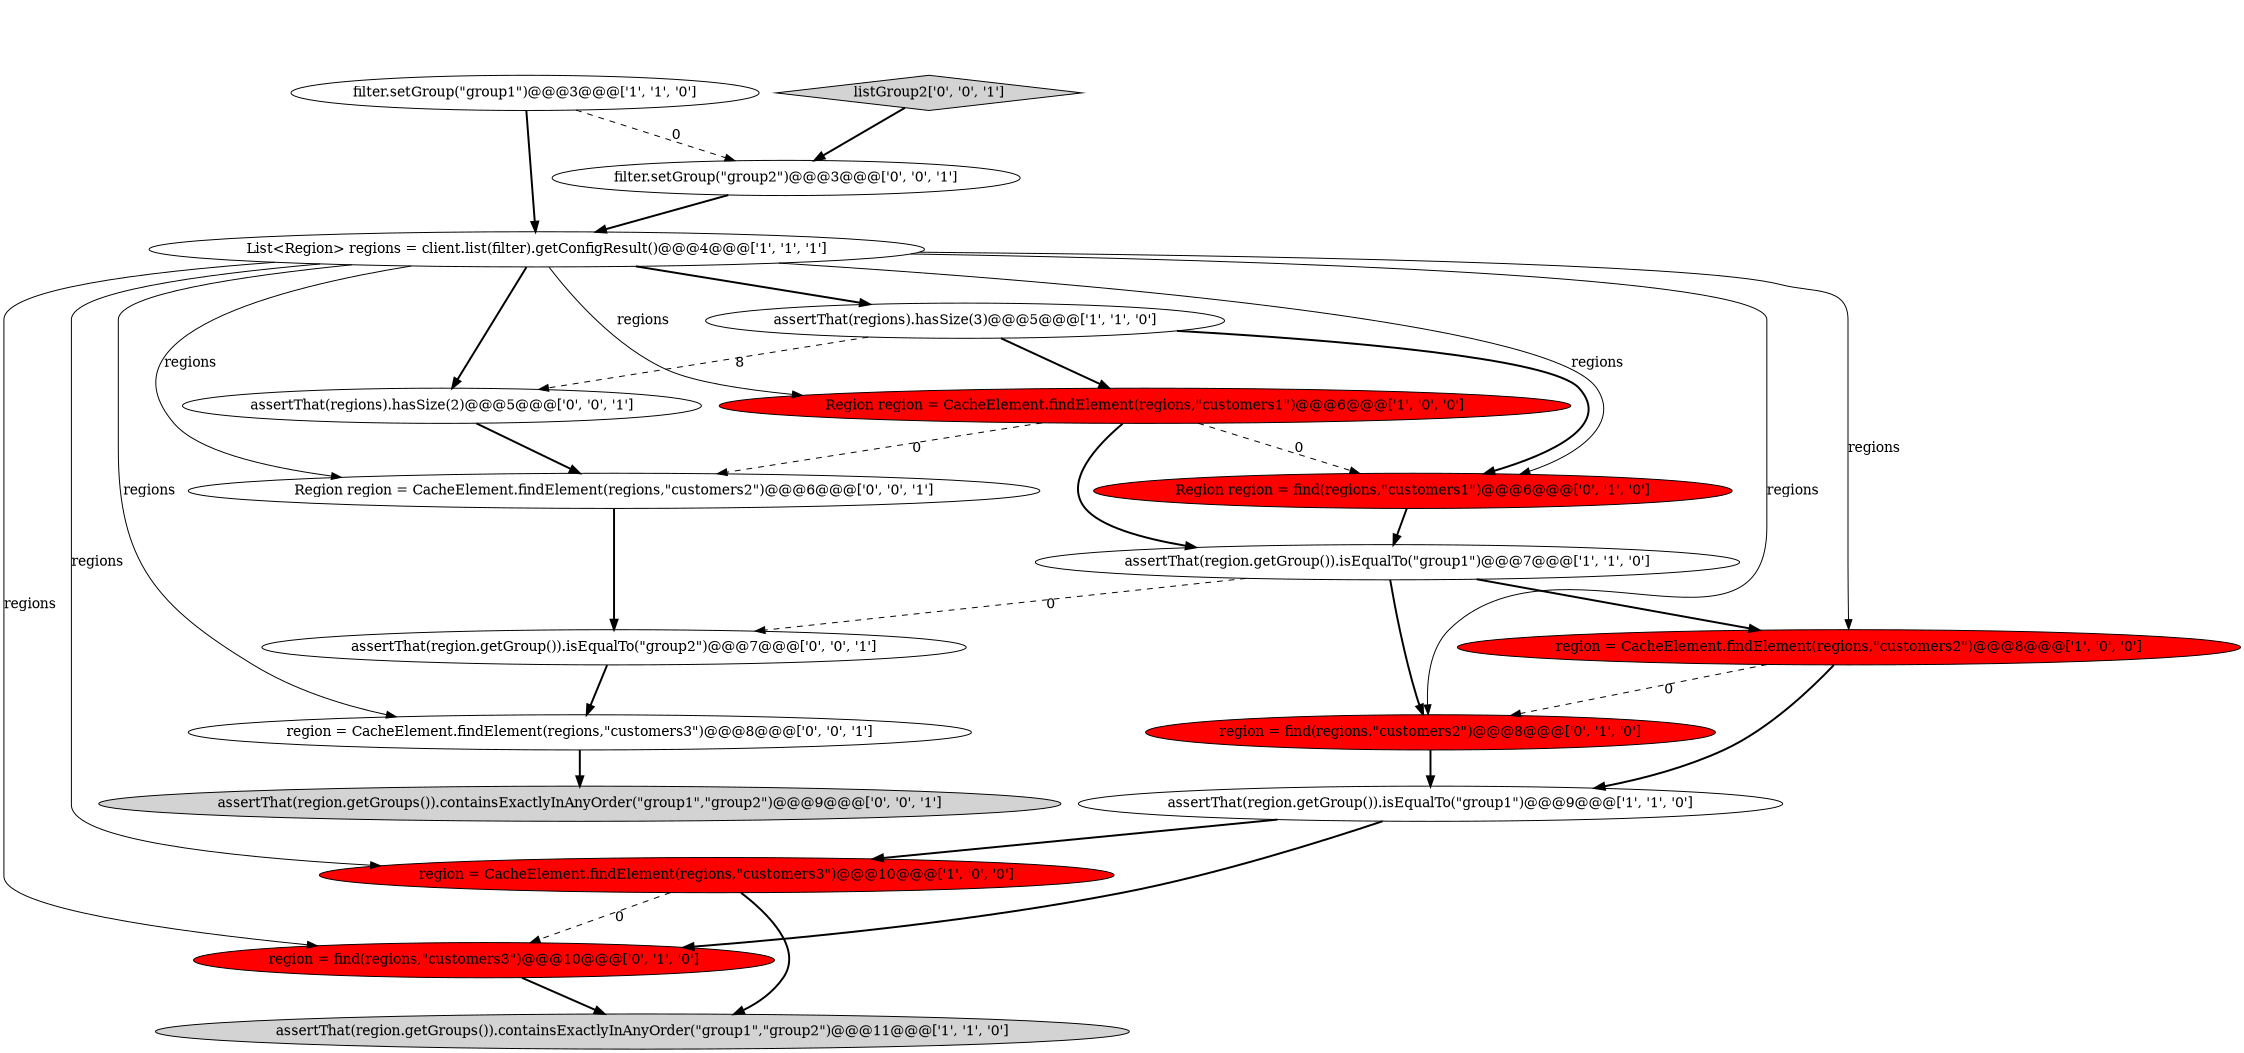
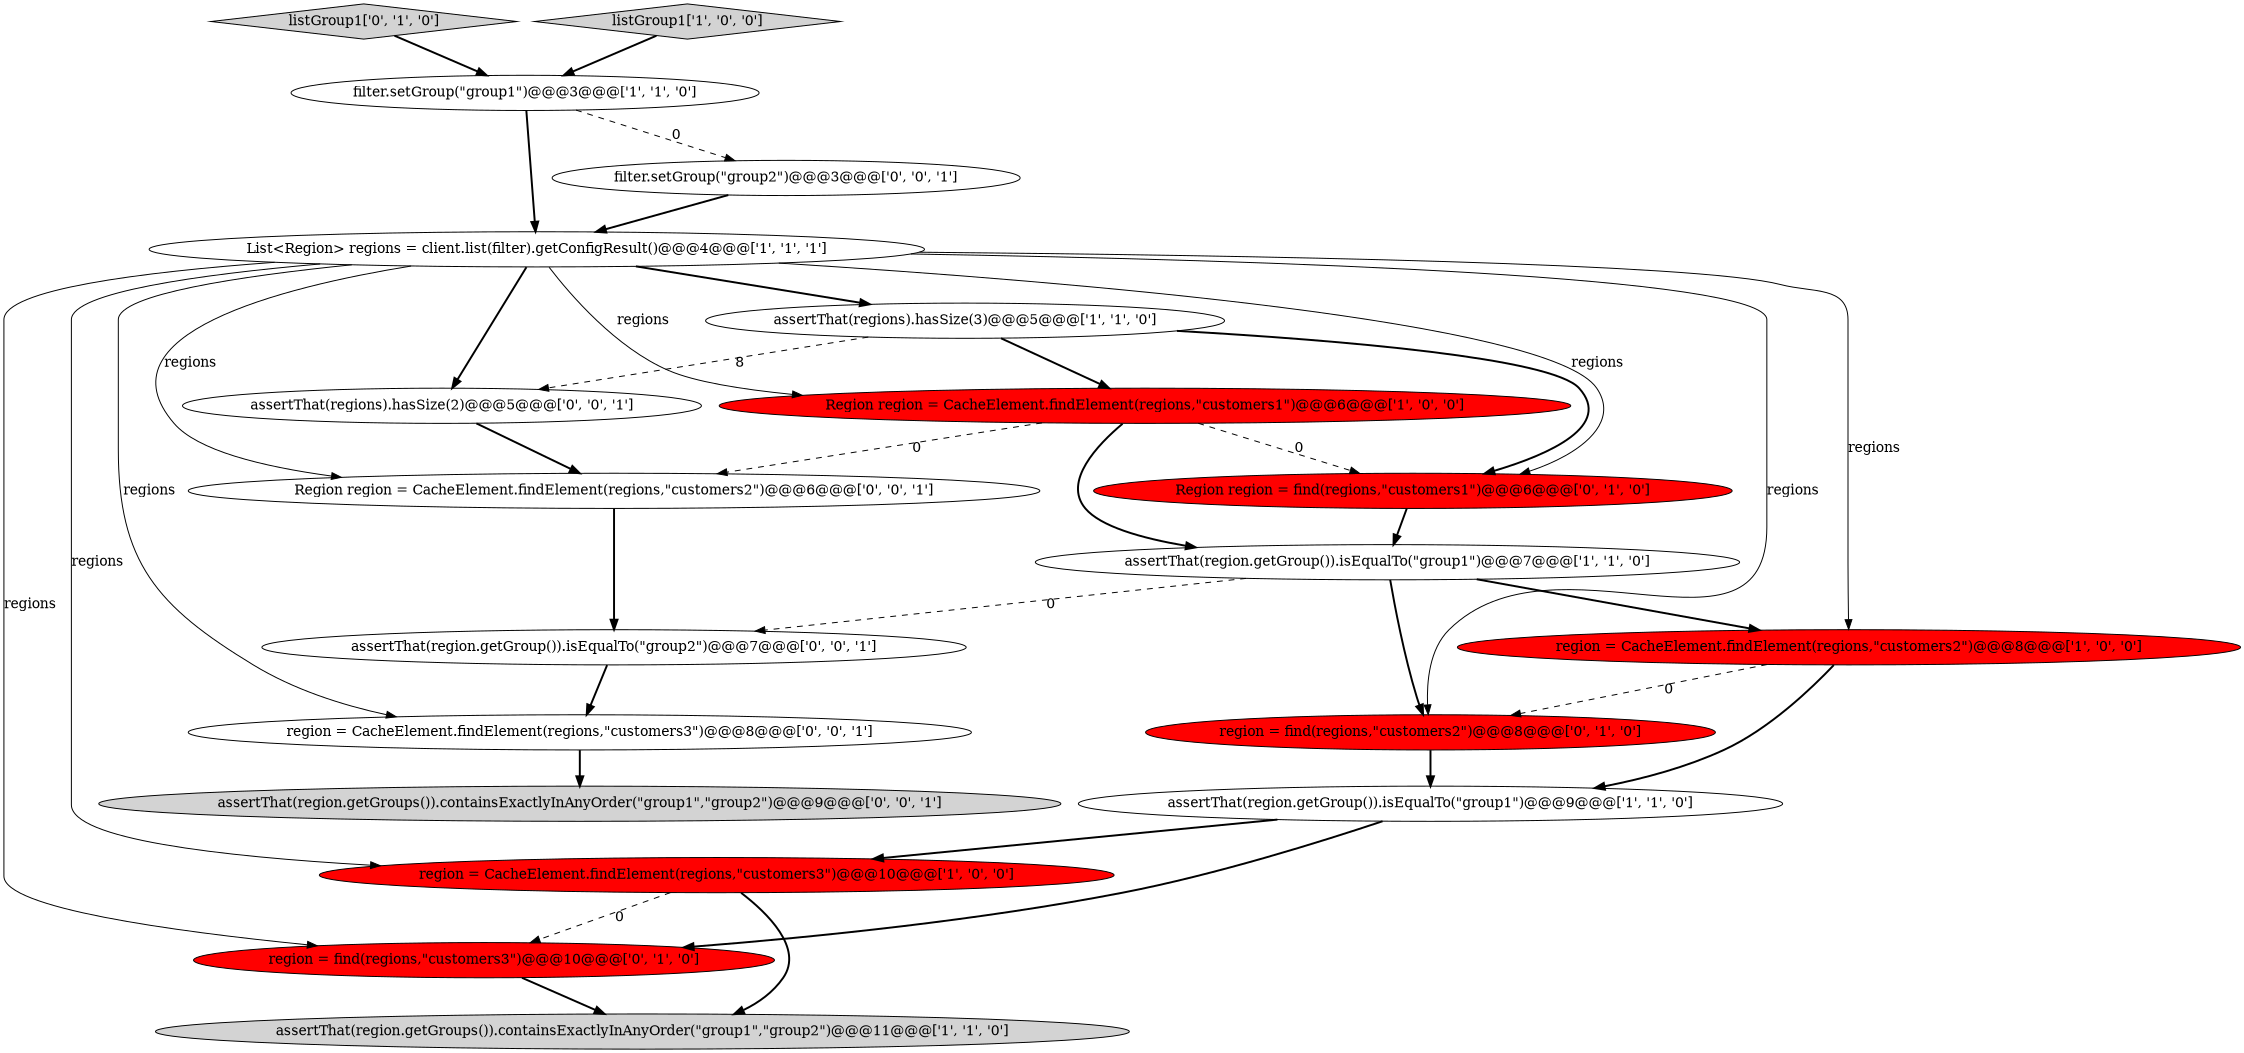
node "listGroup1['0', '1', '0']": added
node "listGroup1['1', '0', '0']": added
node "listGroup2['0', '0', '1']": removed
